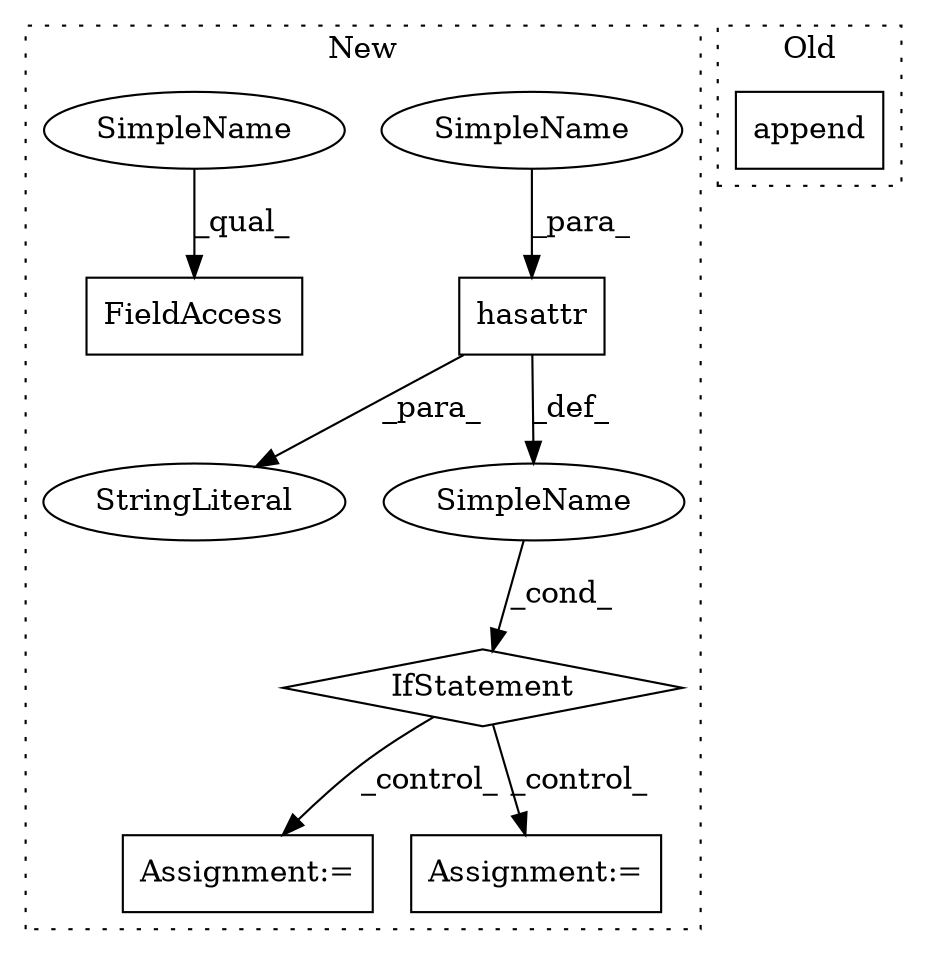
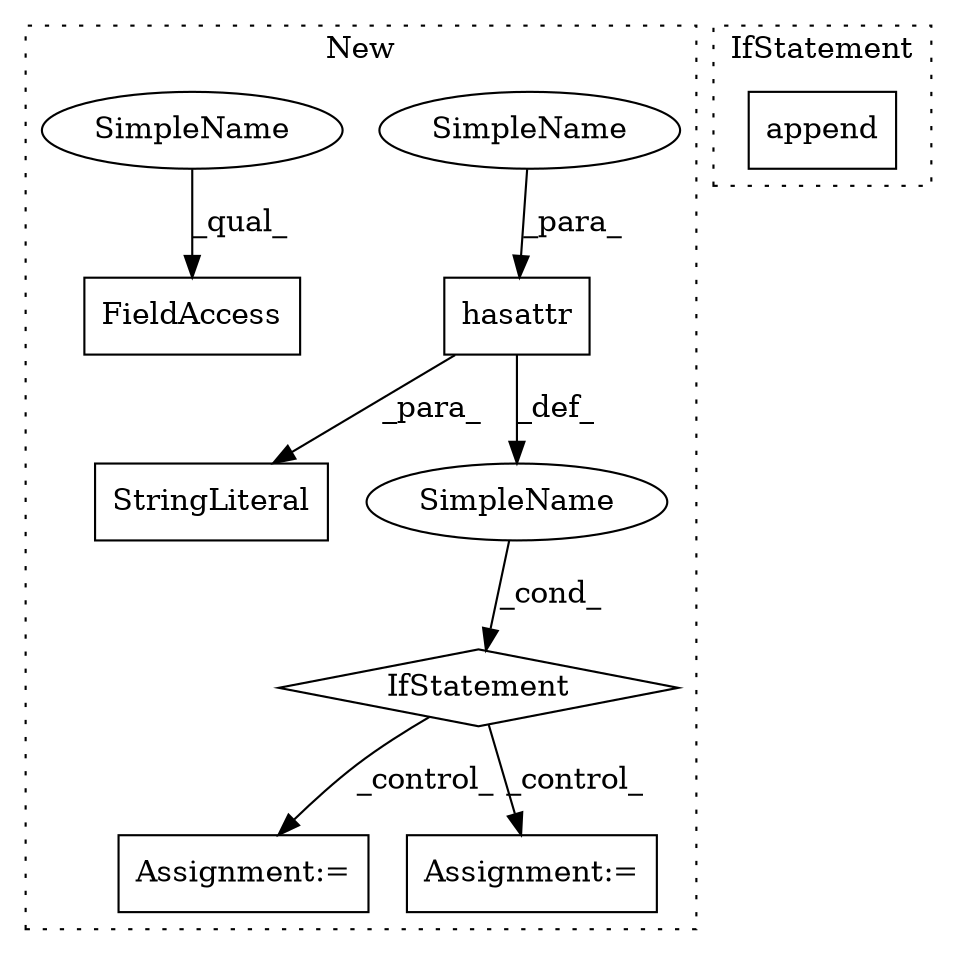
cluster "Old": label "Old" -> "IfStatement"
node "StringLiteral": shape ellipse -> box
